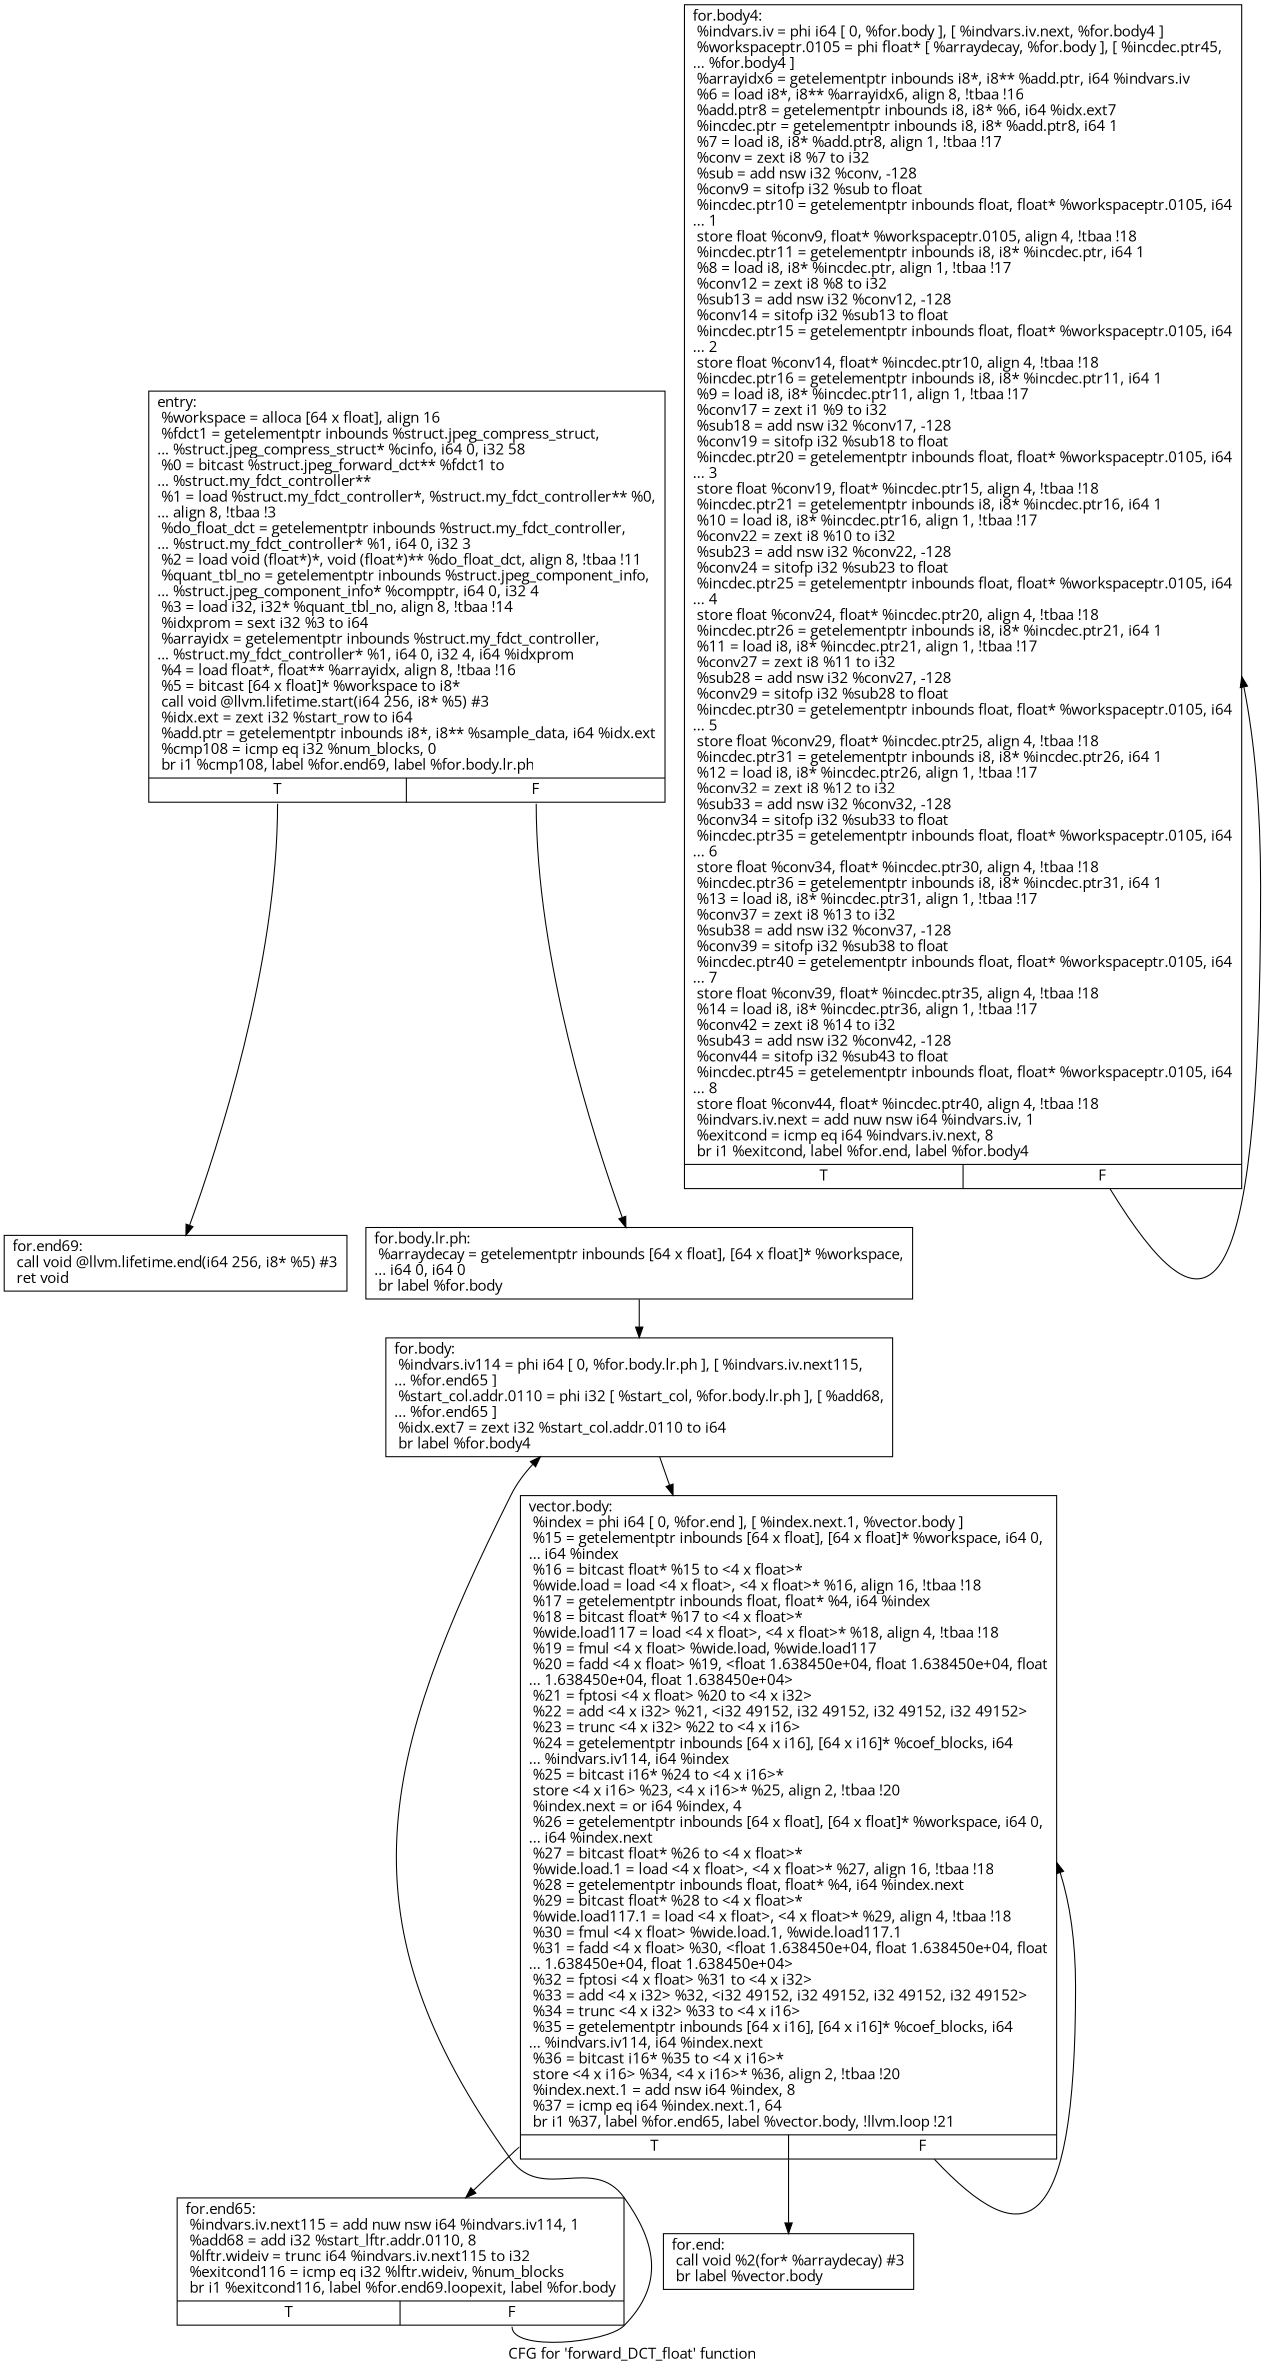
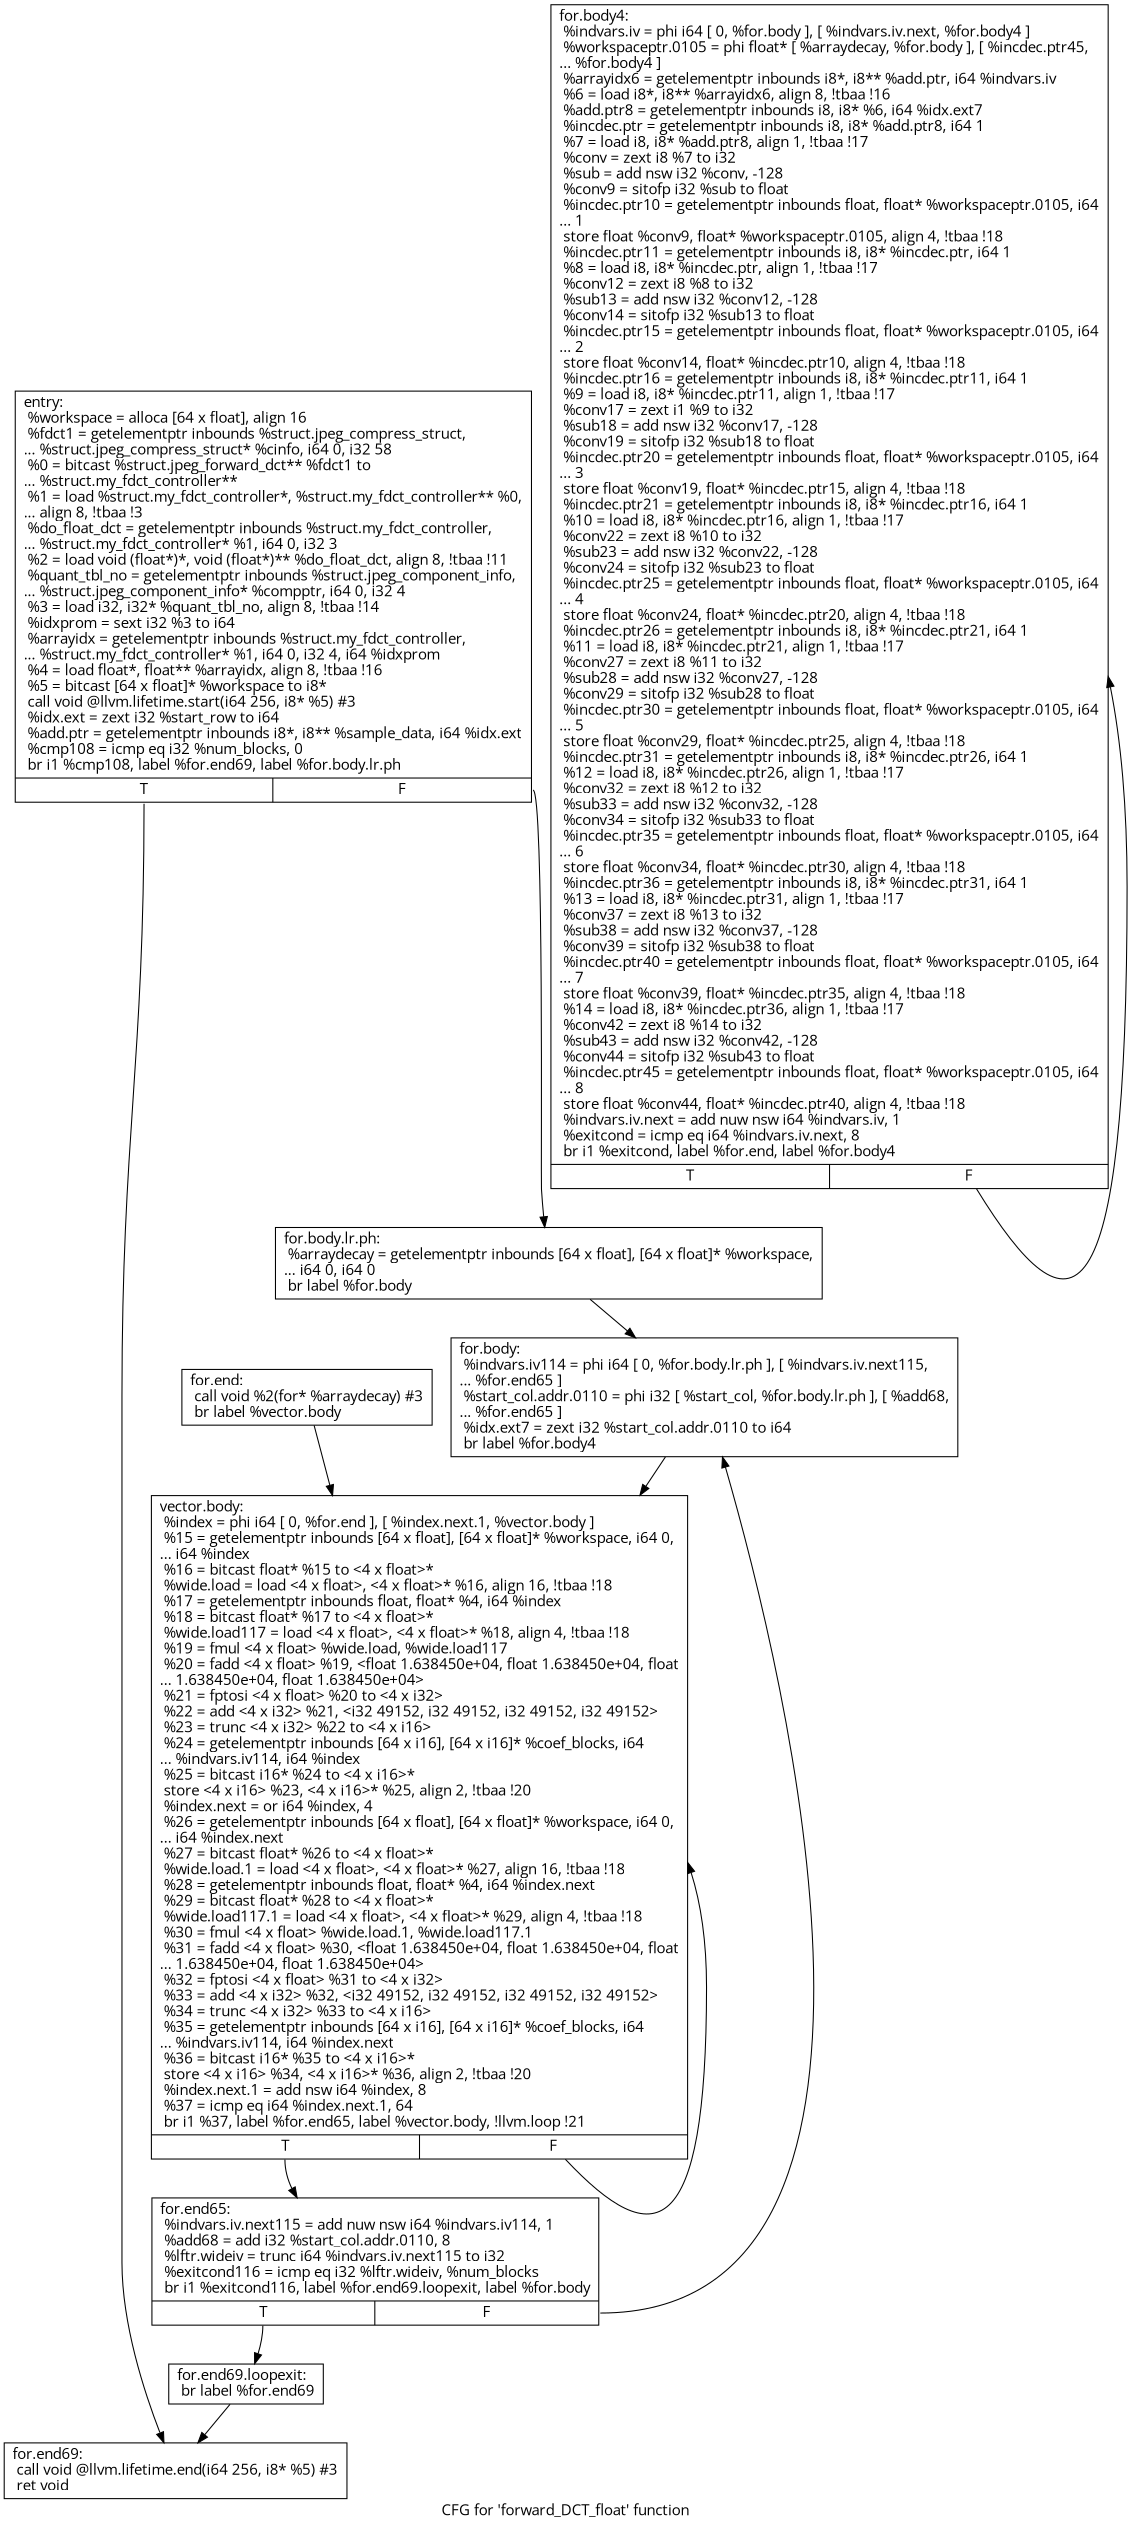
edge "vector.body:" -> "for.end:": reversed
node "for.end65:": text "%add68 = add i32 %start_lftr.addr.0110, 8" -> "%add68 = add i32 %start_col.addr.0110, 8"
node "for.end69.loopexit:": added
